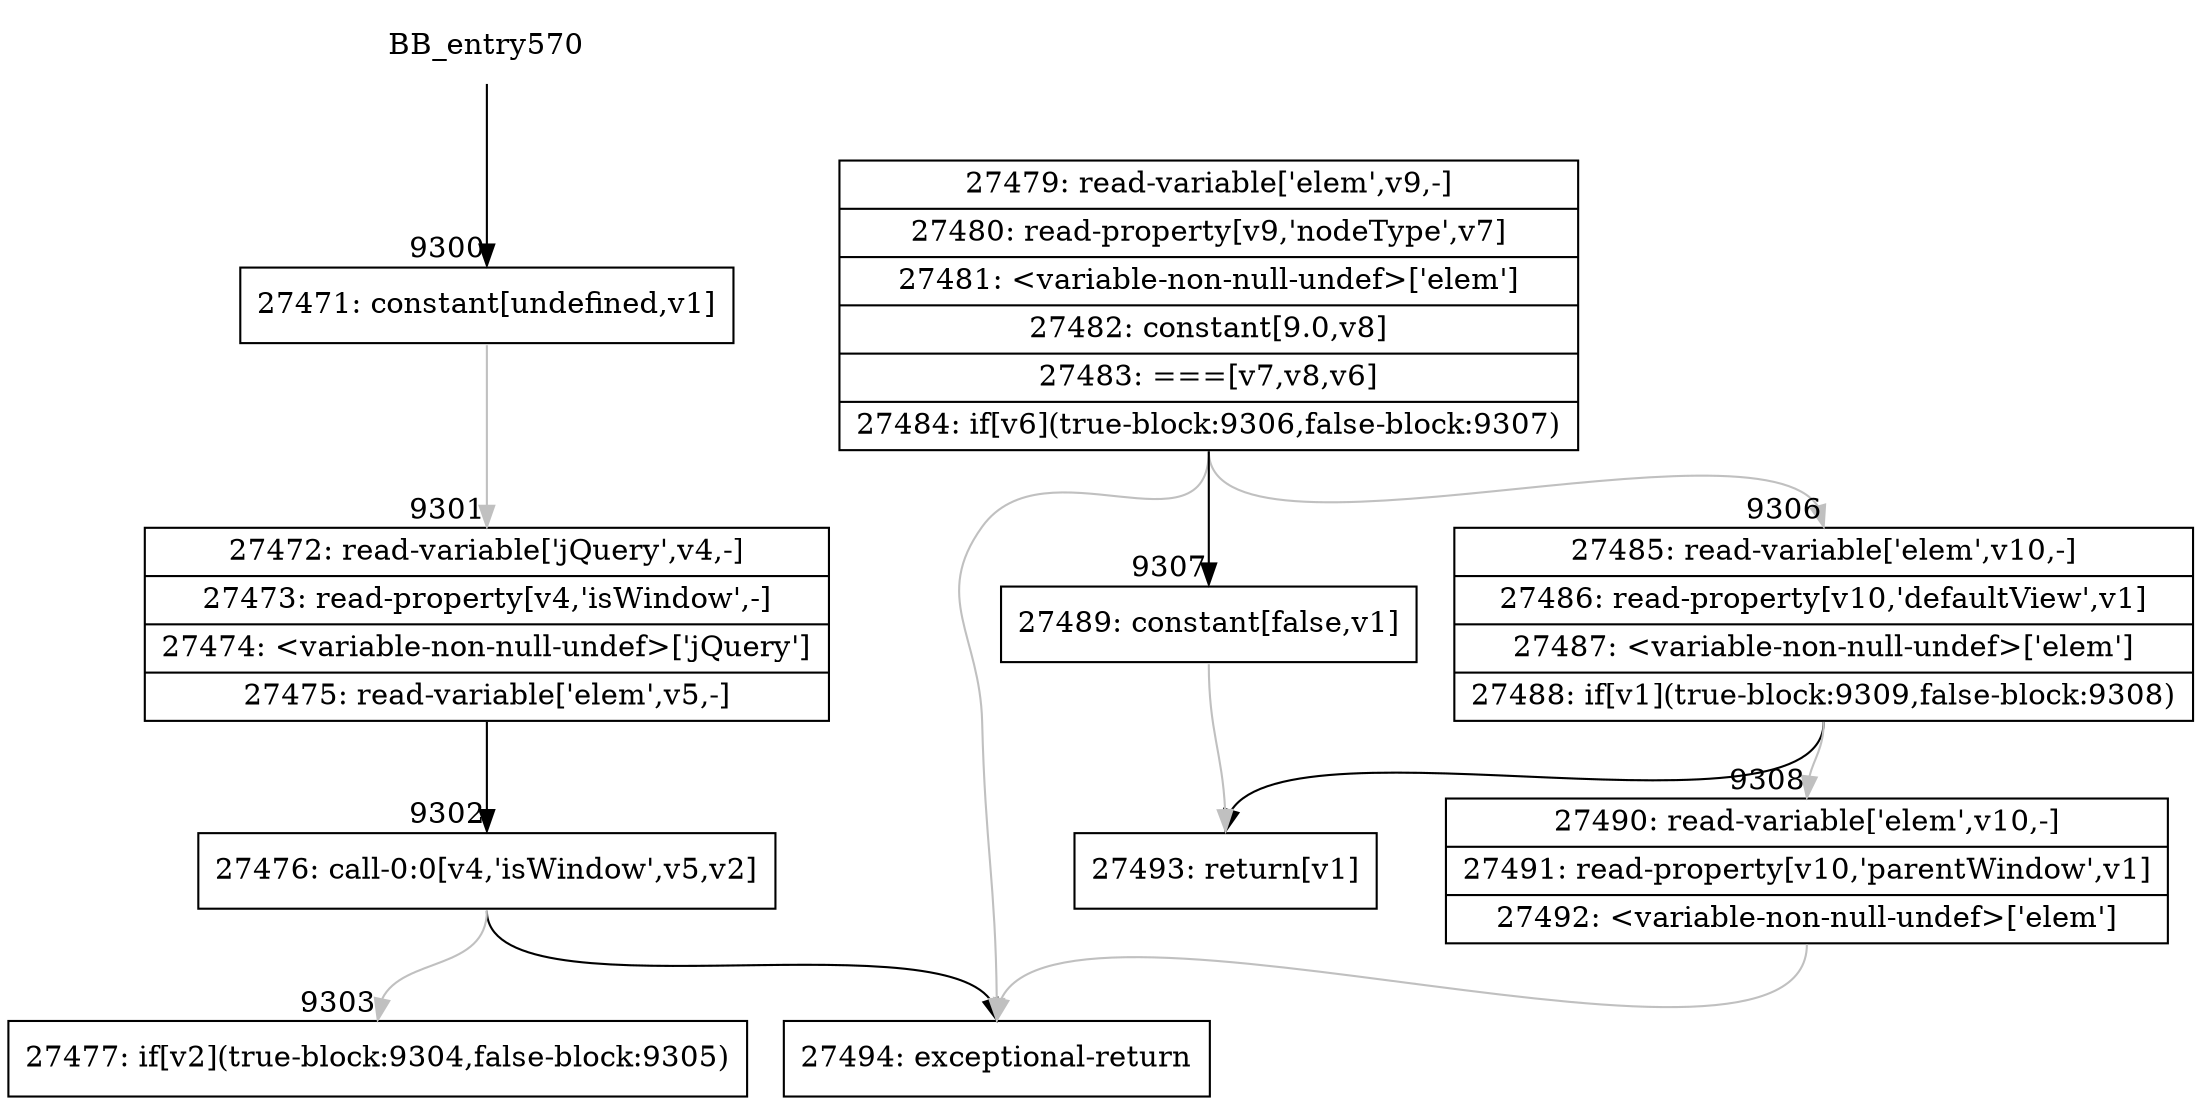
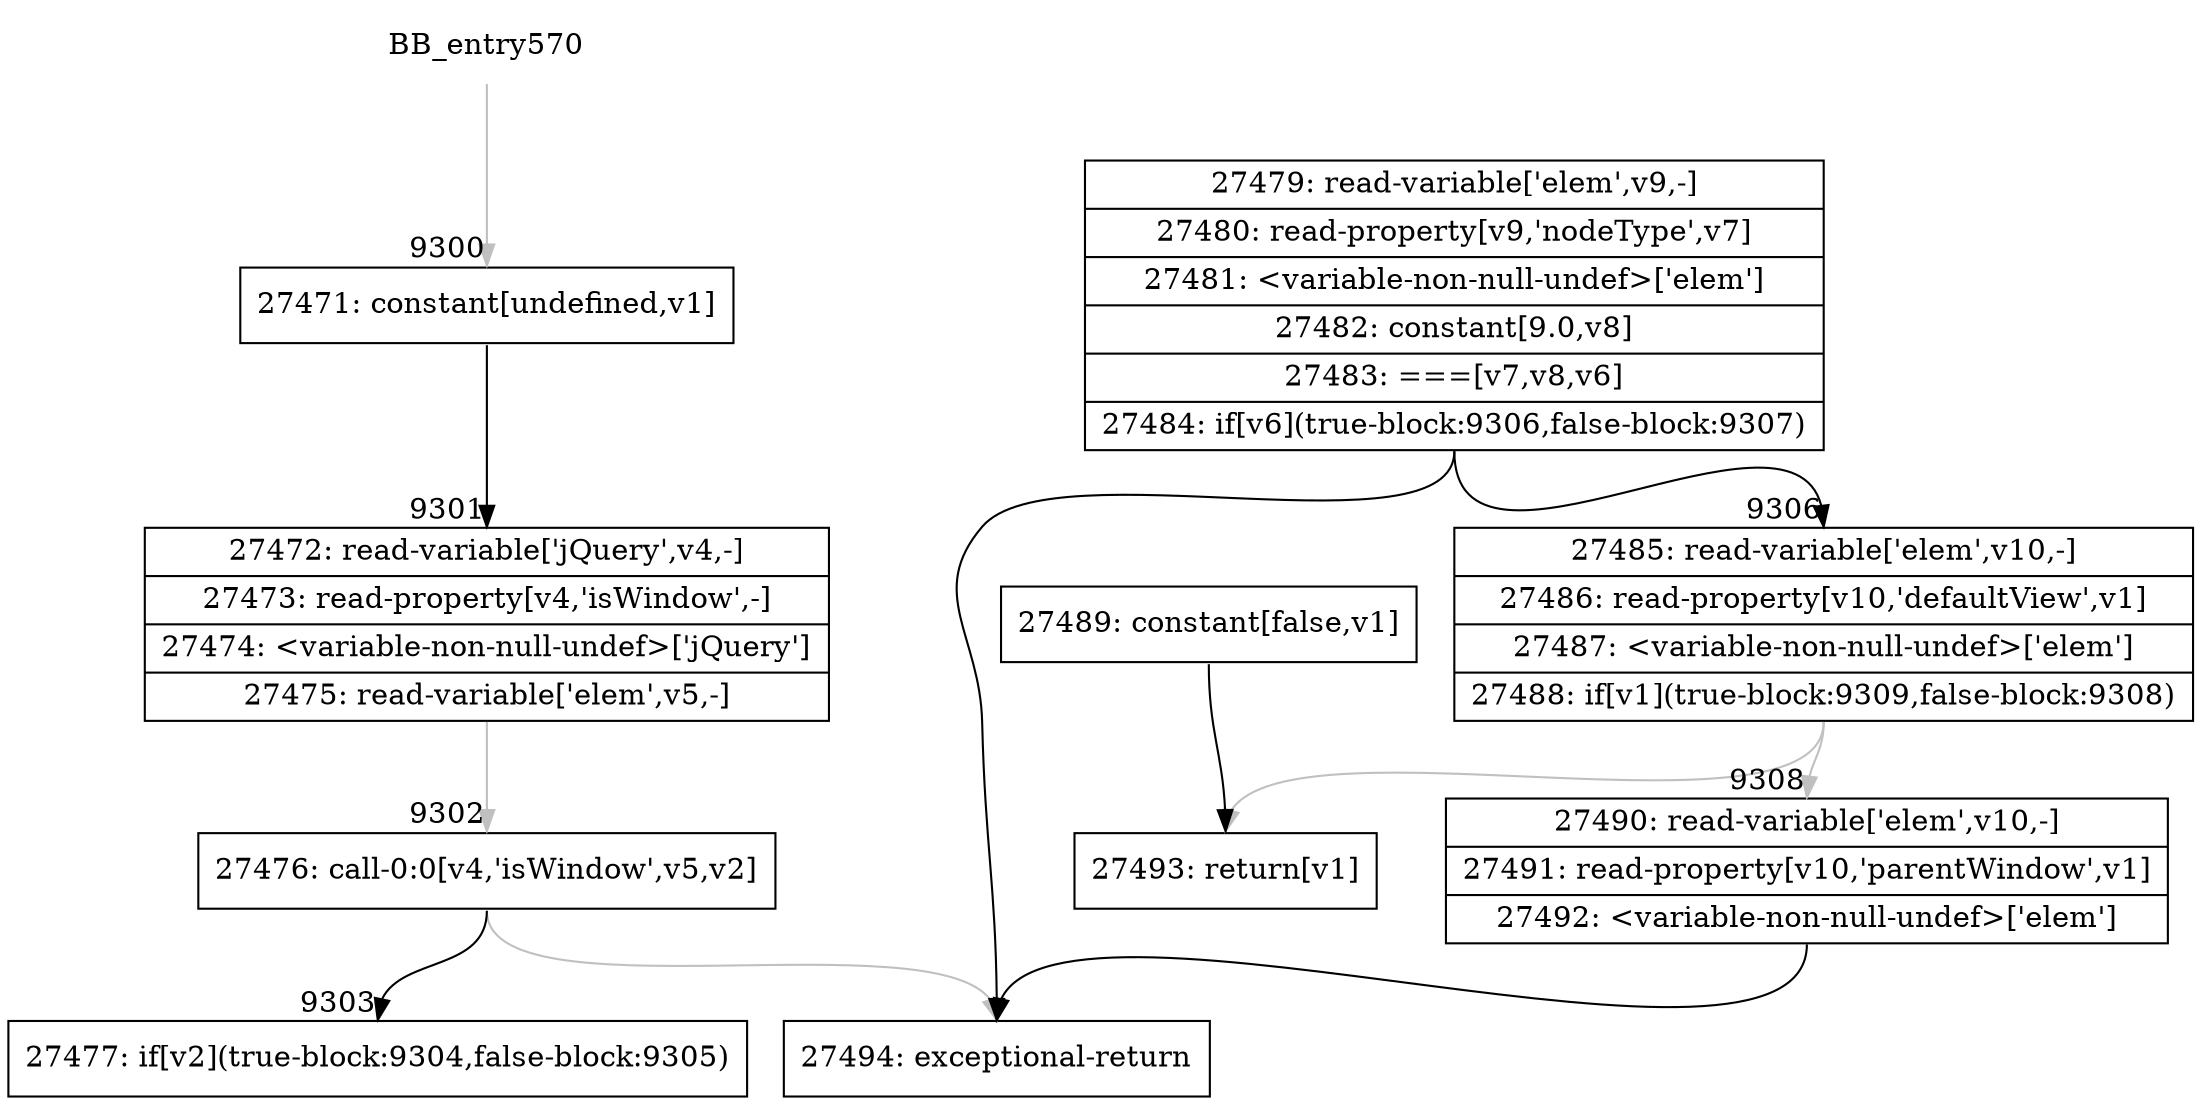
edge "BB_entry570" -> "27471: constant[undefined,v1]": color black -> gray
edge "27471: constant[undefined,v1]" -> "27472: read-variable['jQuery',v4,-]": color gray -> black
edge "27479: read-variable['elem',v9,-]" -> "27485: read-variable['elem',v10,-]": color gray -> black
edge "27479: read-variable['elem',v9,-]" -> "27489: constant[false,v1]": removed
edge "27479: read-variable['elem',v9,-]" -> "27494: exceptional-return": color gray -> black
edge "27489: constant[false,v1]" -> "27493: return[v1]": color gray -> black
edge "27472: read-variable['jQuery',v4,-]" -> "27476: call-0:0[v4,'isWindow',v5,v2]": color black -> gray
edge "27485: read-variable['elem',v10,-]" -> "27493: return[v1]": color black -> gray
edge "27476: call-0:0[v4,'isWindow',v5,v2]" -> "27477: if[v2](true-block:9304,false-block:9305)": color gray -> black
edge "27476: call-0:0[v4,'isWindow',v5,v2]" -> "27494: exceptional-return": color black -> gray
edge "27490: read-variable['elem',v10,-]" -> "27494: exceptional-return": color gray -> black
